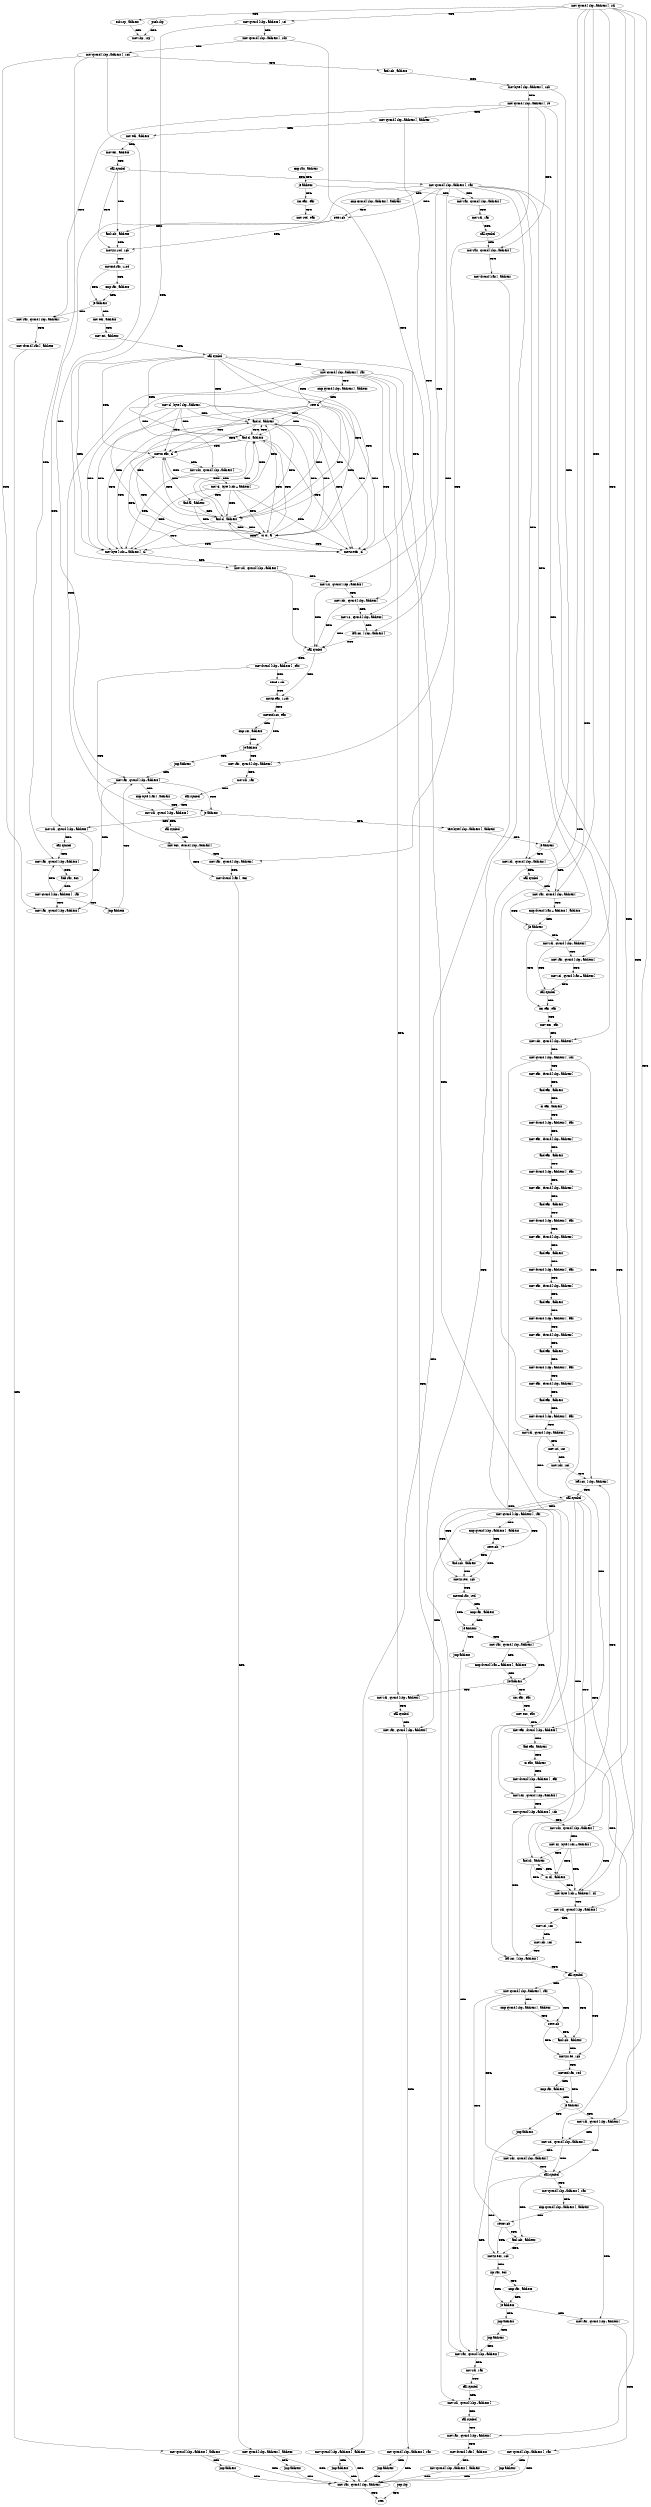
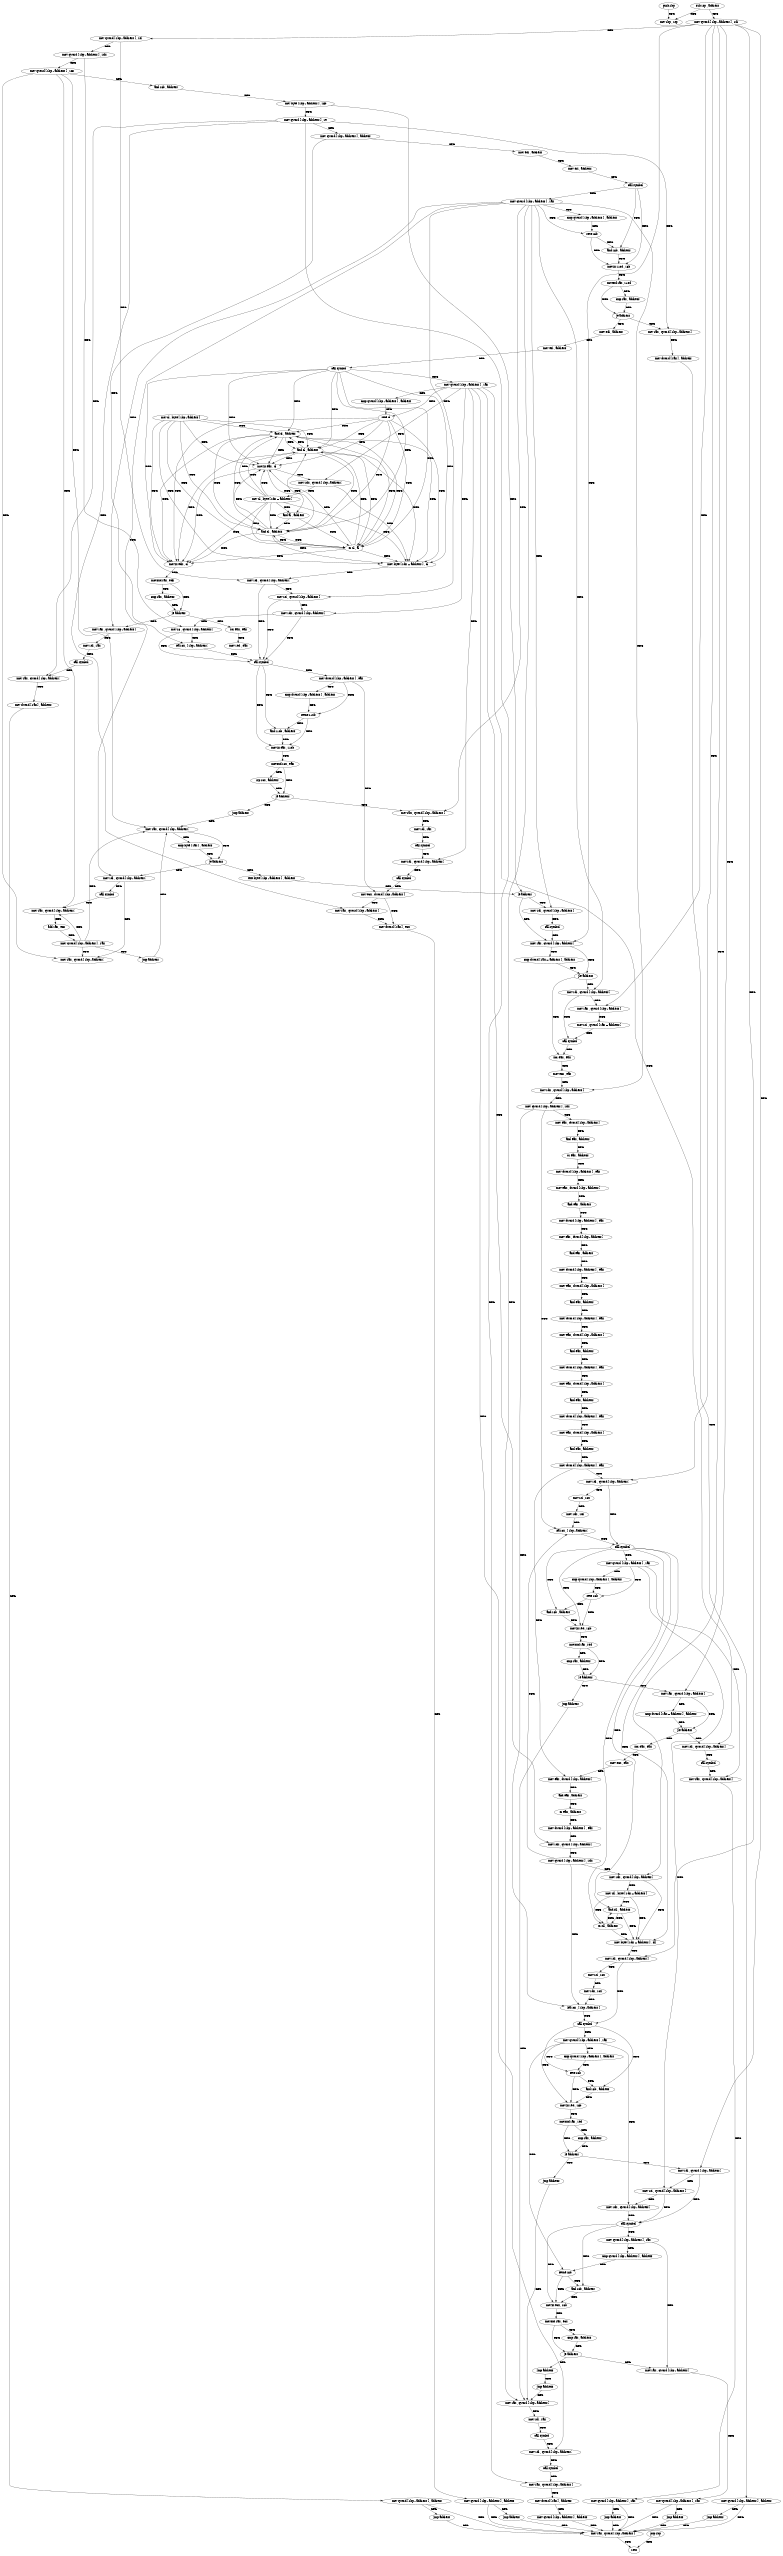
edge "mov qword [ rbp - address ] , rdi" -> "sub rsp , address": reversed
node "movsxd rax , edx": added
node "cmp dword [ rbp - address ] , address": added
node "cmp rcx , address": label "cmp rcx , address" -> "rsp rcx , address"
node "and r10b , address": added
node "rsp rax , ecx": label "rsp rax , ecx" -> "movsxd rax , ecx"
